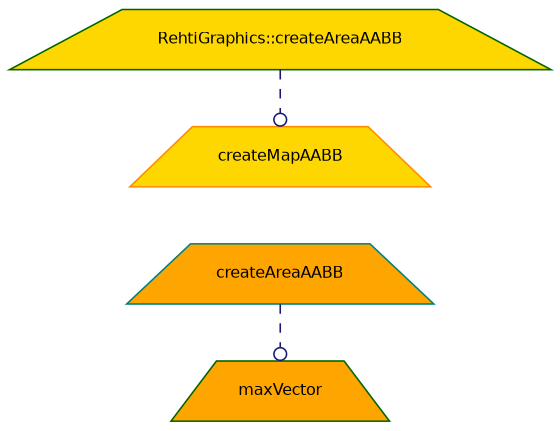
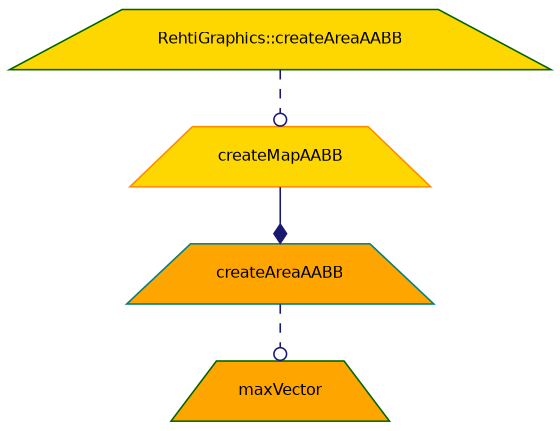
edge "createMapAABB" -> "createAreaAABB": added
